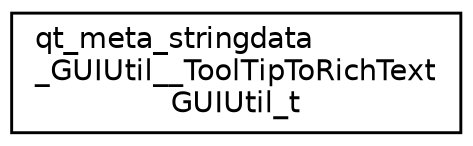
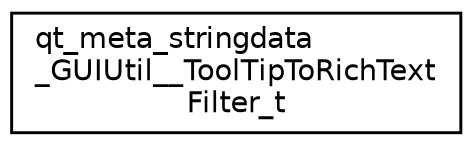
node "qt_meta_stringdata _GUIUtil__ToolTipToRichText GUIUtil_t": label "qt_meta_stringdata _GUIUtil__ToolTipToRichText GUIUtil_t" -> "qt_meta_stringdata _GUIUtil__ToolTipToRichText Filter_t"
